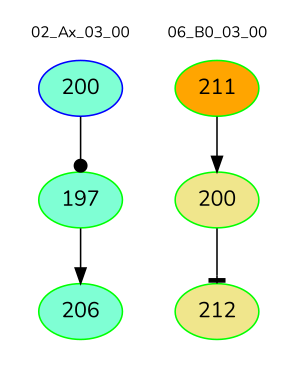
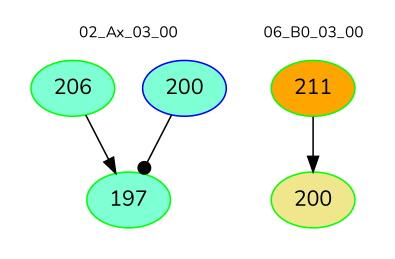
edge "197" -> "206": reversed
node "212": removed
